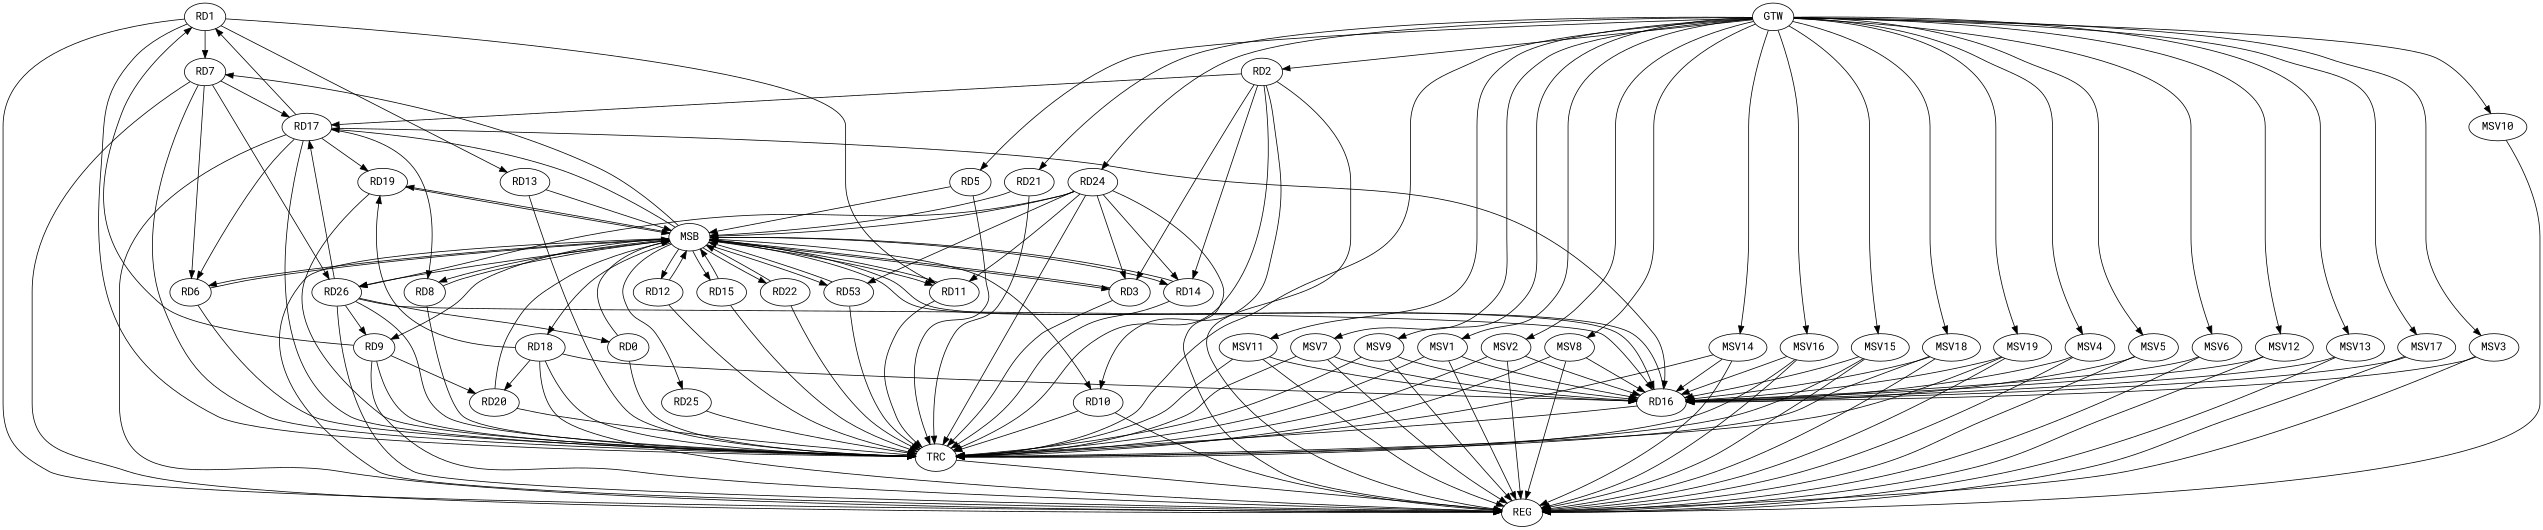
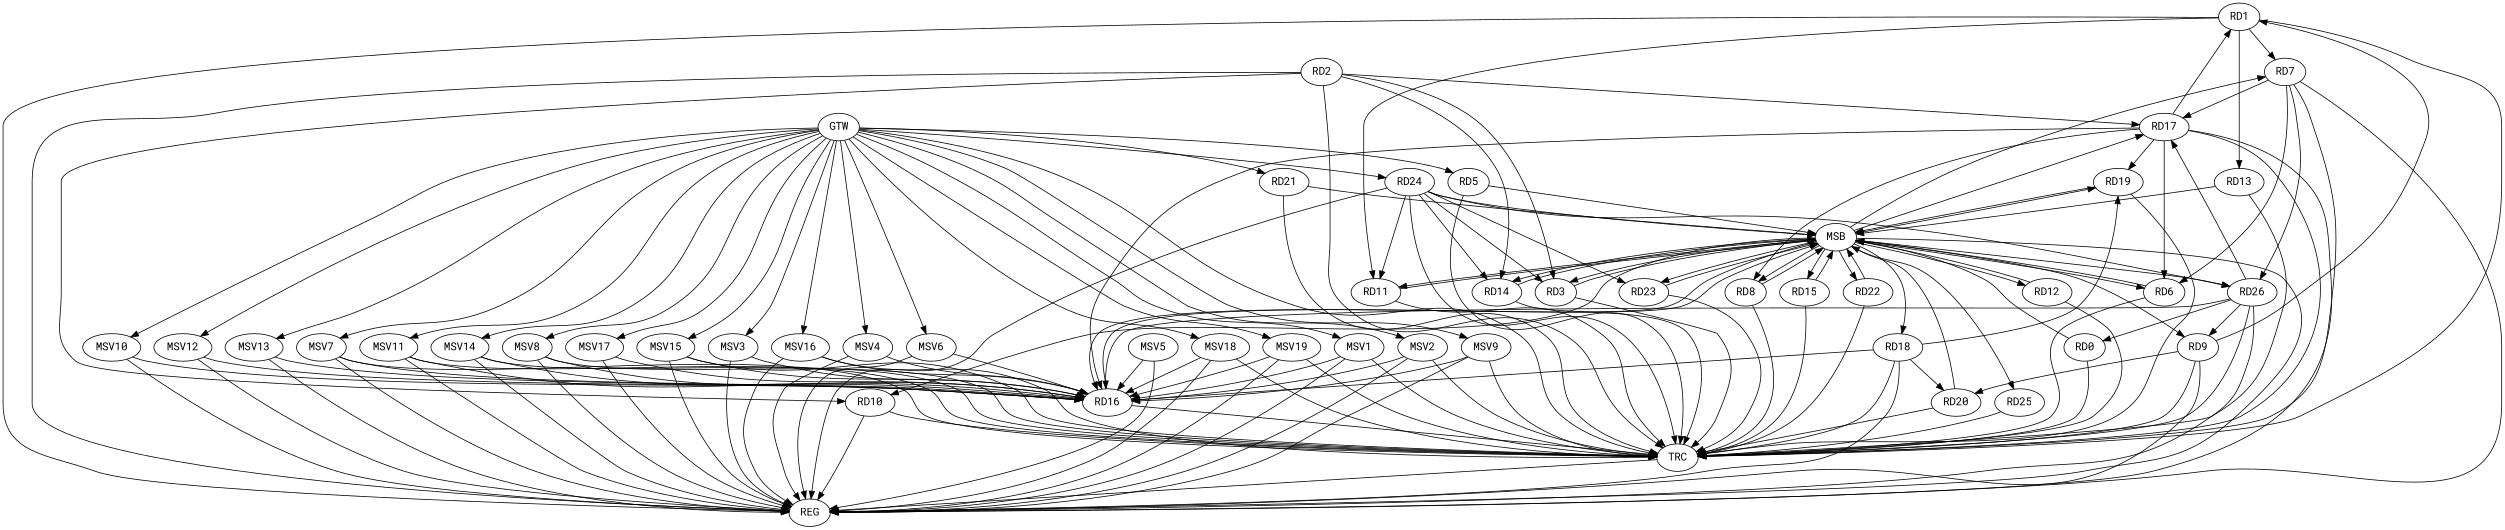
edge "GTW" -> "RD2": removed
edge "GTW" -> "MSV5": removed
node "RD53": label "RD53" -> "RD23"
edge "MSV10" -> "RD16": added
